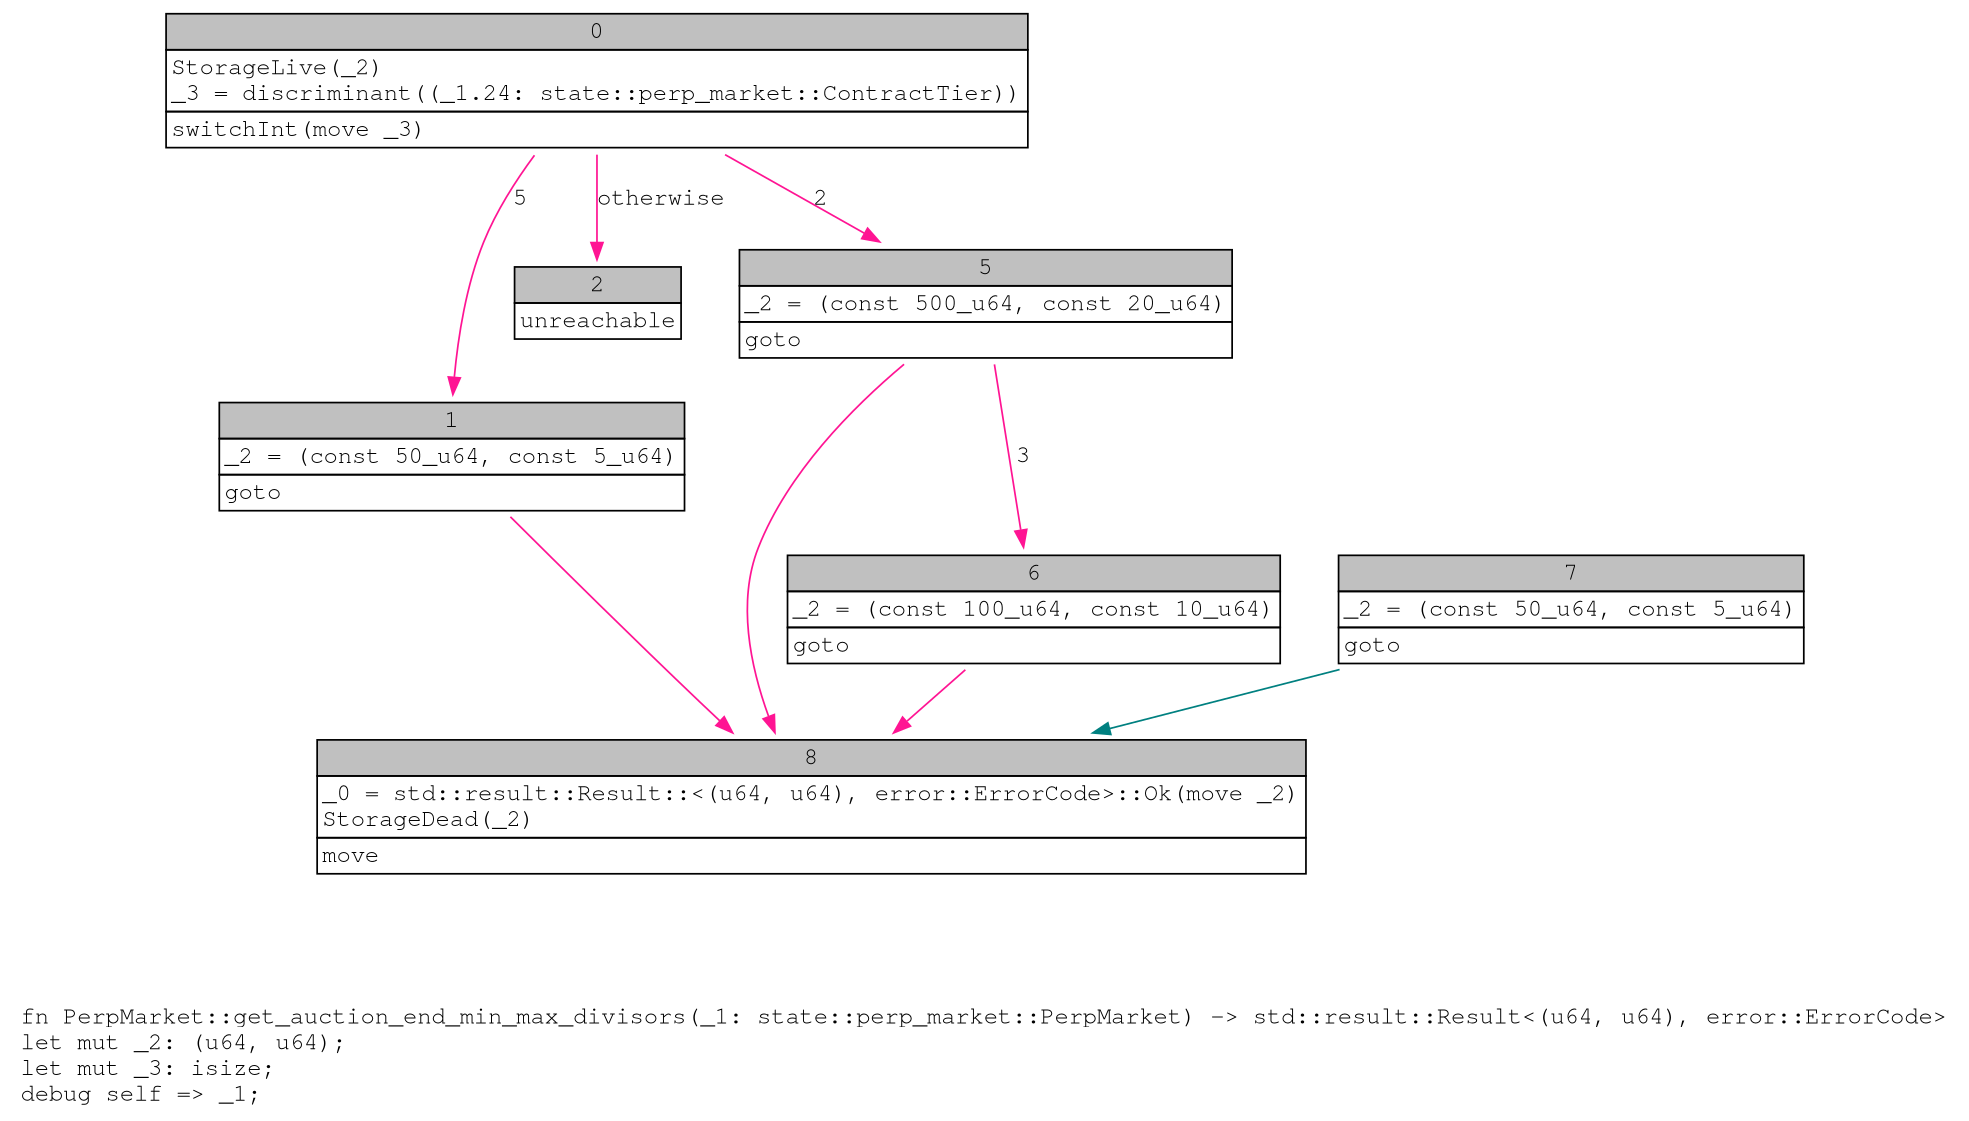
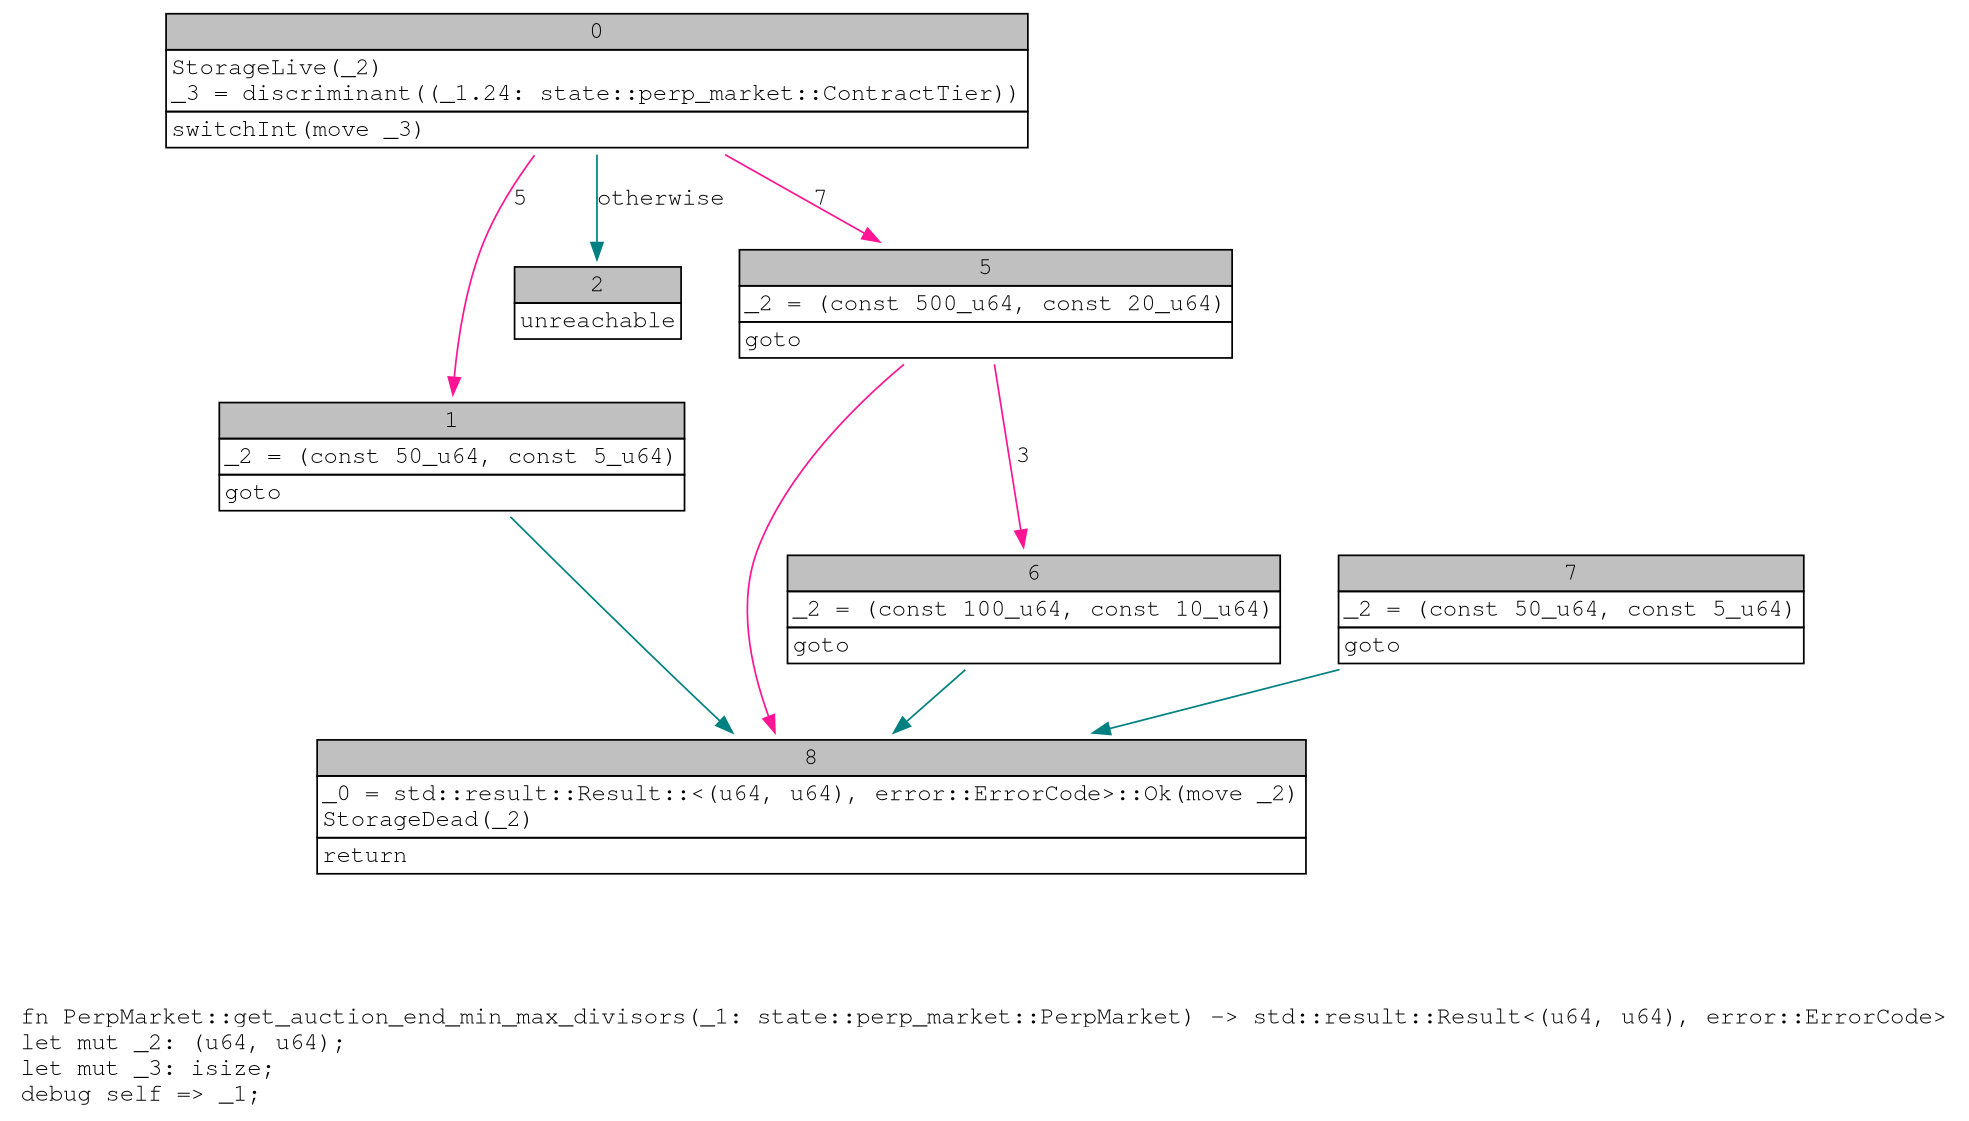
edge "0" -> "2": color deeppink -> teal
edge "0" -> "5": label "2" -> "7"
edge "1" -> "8": color deeppink -> teal
edge "6" -> "8": color deeppink -> teal
node "8": text "move" -> "return"
